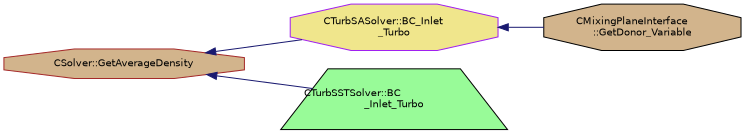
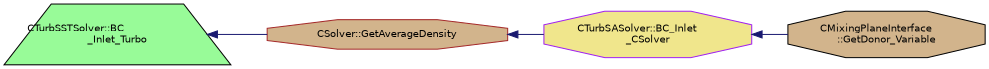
node "CTurbSASolver::BC_Inlet _Turbo": label "CTurbSASolver::BC_Inlet _Turbo" -> "CTurbSASolver::BC_Inlet _CSolver"
edge "CTurbSSTSolver::BC _Inlet_Turbo" -> "CSolver::GetAverageDensity": reversed
